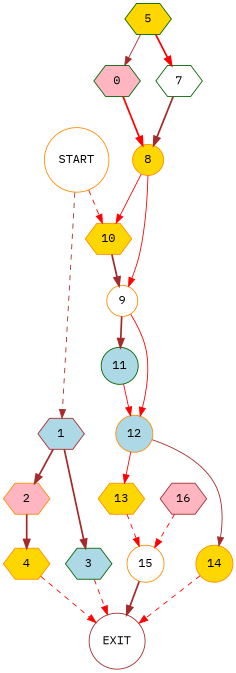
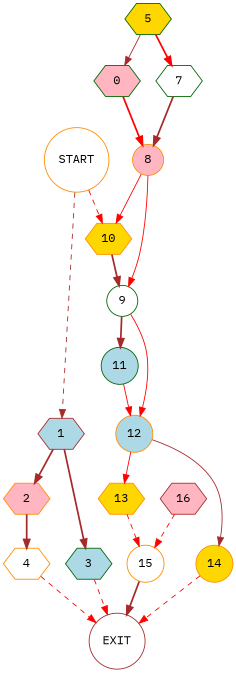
node "8": fillcolor gold -> lightpink
node "9": color darkorange -> darkgreen
node "4": fillcolor gold -> white
